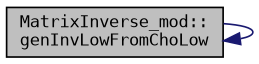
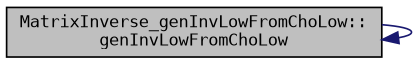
node "MatrixInverse_mod:: genInvLowFromChoLow": label "MatrixInverse_mod:: genInvLowFromChoLow" -> "MatrixInverse_genInvLowFromChoLow:: genInvLowFromChoLow"
